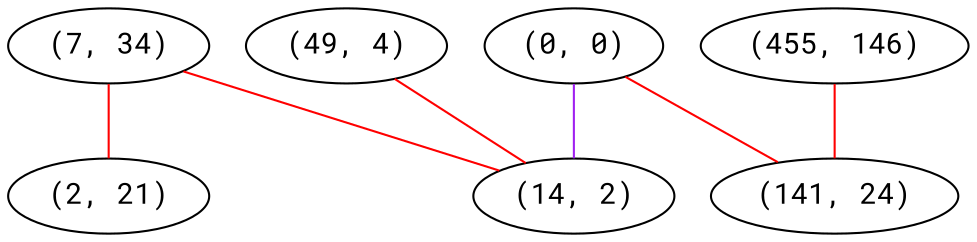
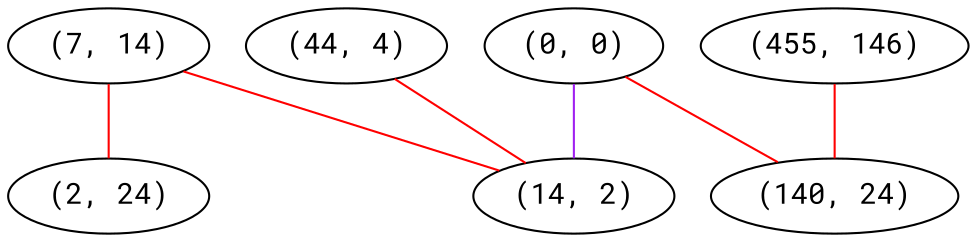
node "(7, 34)": label "(7, 34)" -> "(7, 14)"
node "(49, 4)": label "(49, 4)" -> "(44, 4)"
node "(2, 21)": label "(2, 21)" -> "(2, 24)"
node "(141, 24)": label "(141, 24)" -> "(140, 24)"
